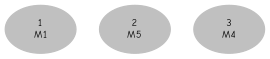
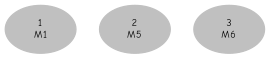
node "3": text "M4" -> "M6"
